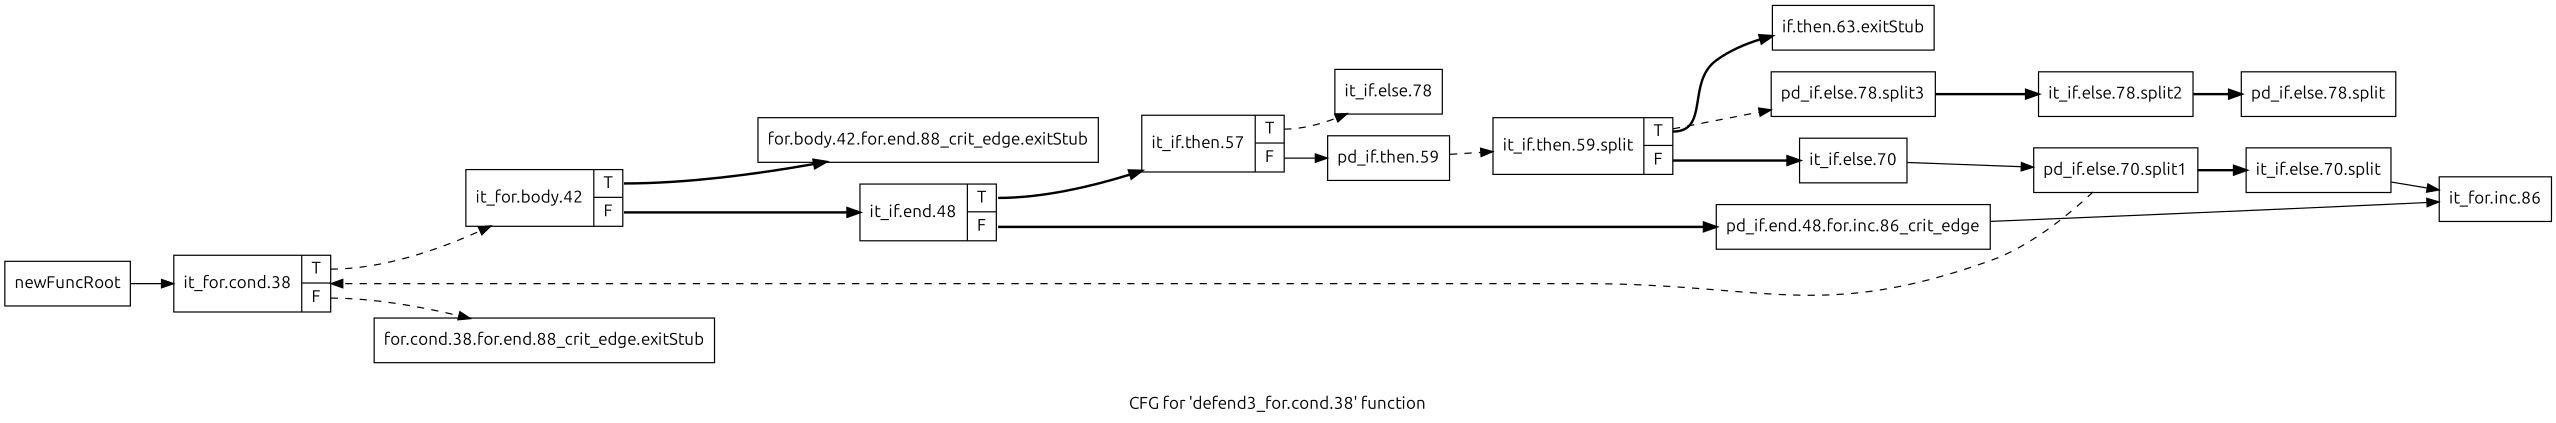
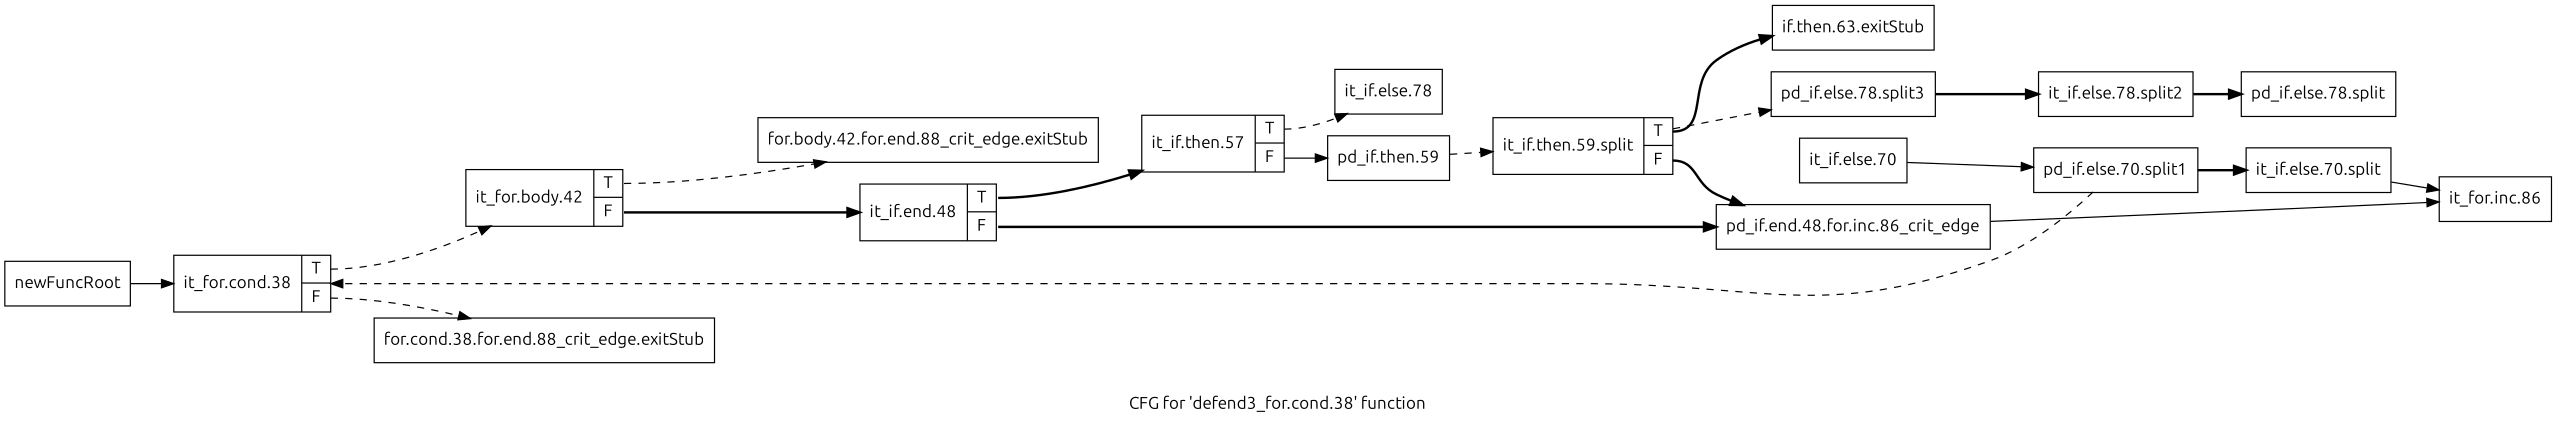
edge "it_if.then.59.split" -> "it_if.else.70": now "it_if.then.59.split" -> "pd_if.end.48.for.inc.86_crit_edge"
edge "it_for.body.42" -> "for.body.42.for.end.88_crit_edge.exitStub": style bold -> dashed
